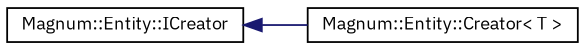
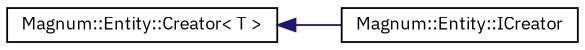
edge "Magnum::Entity::Creator< T >" -> "Magnum::Entity::ICreator": reversed
